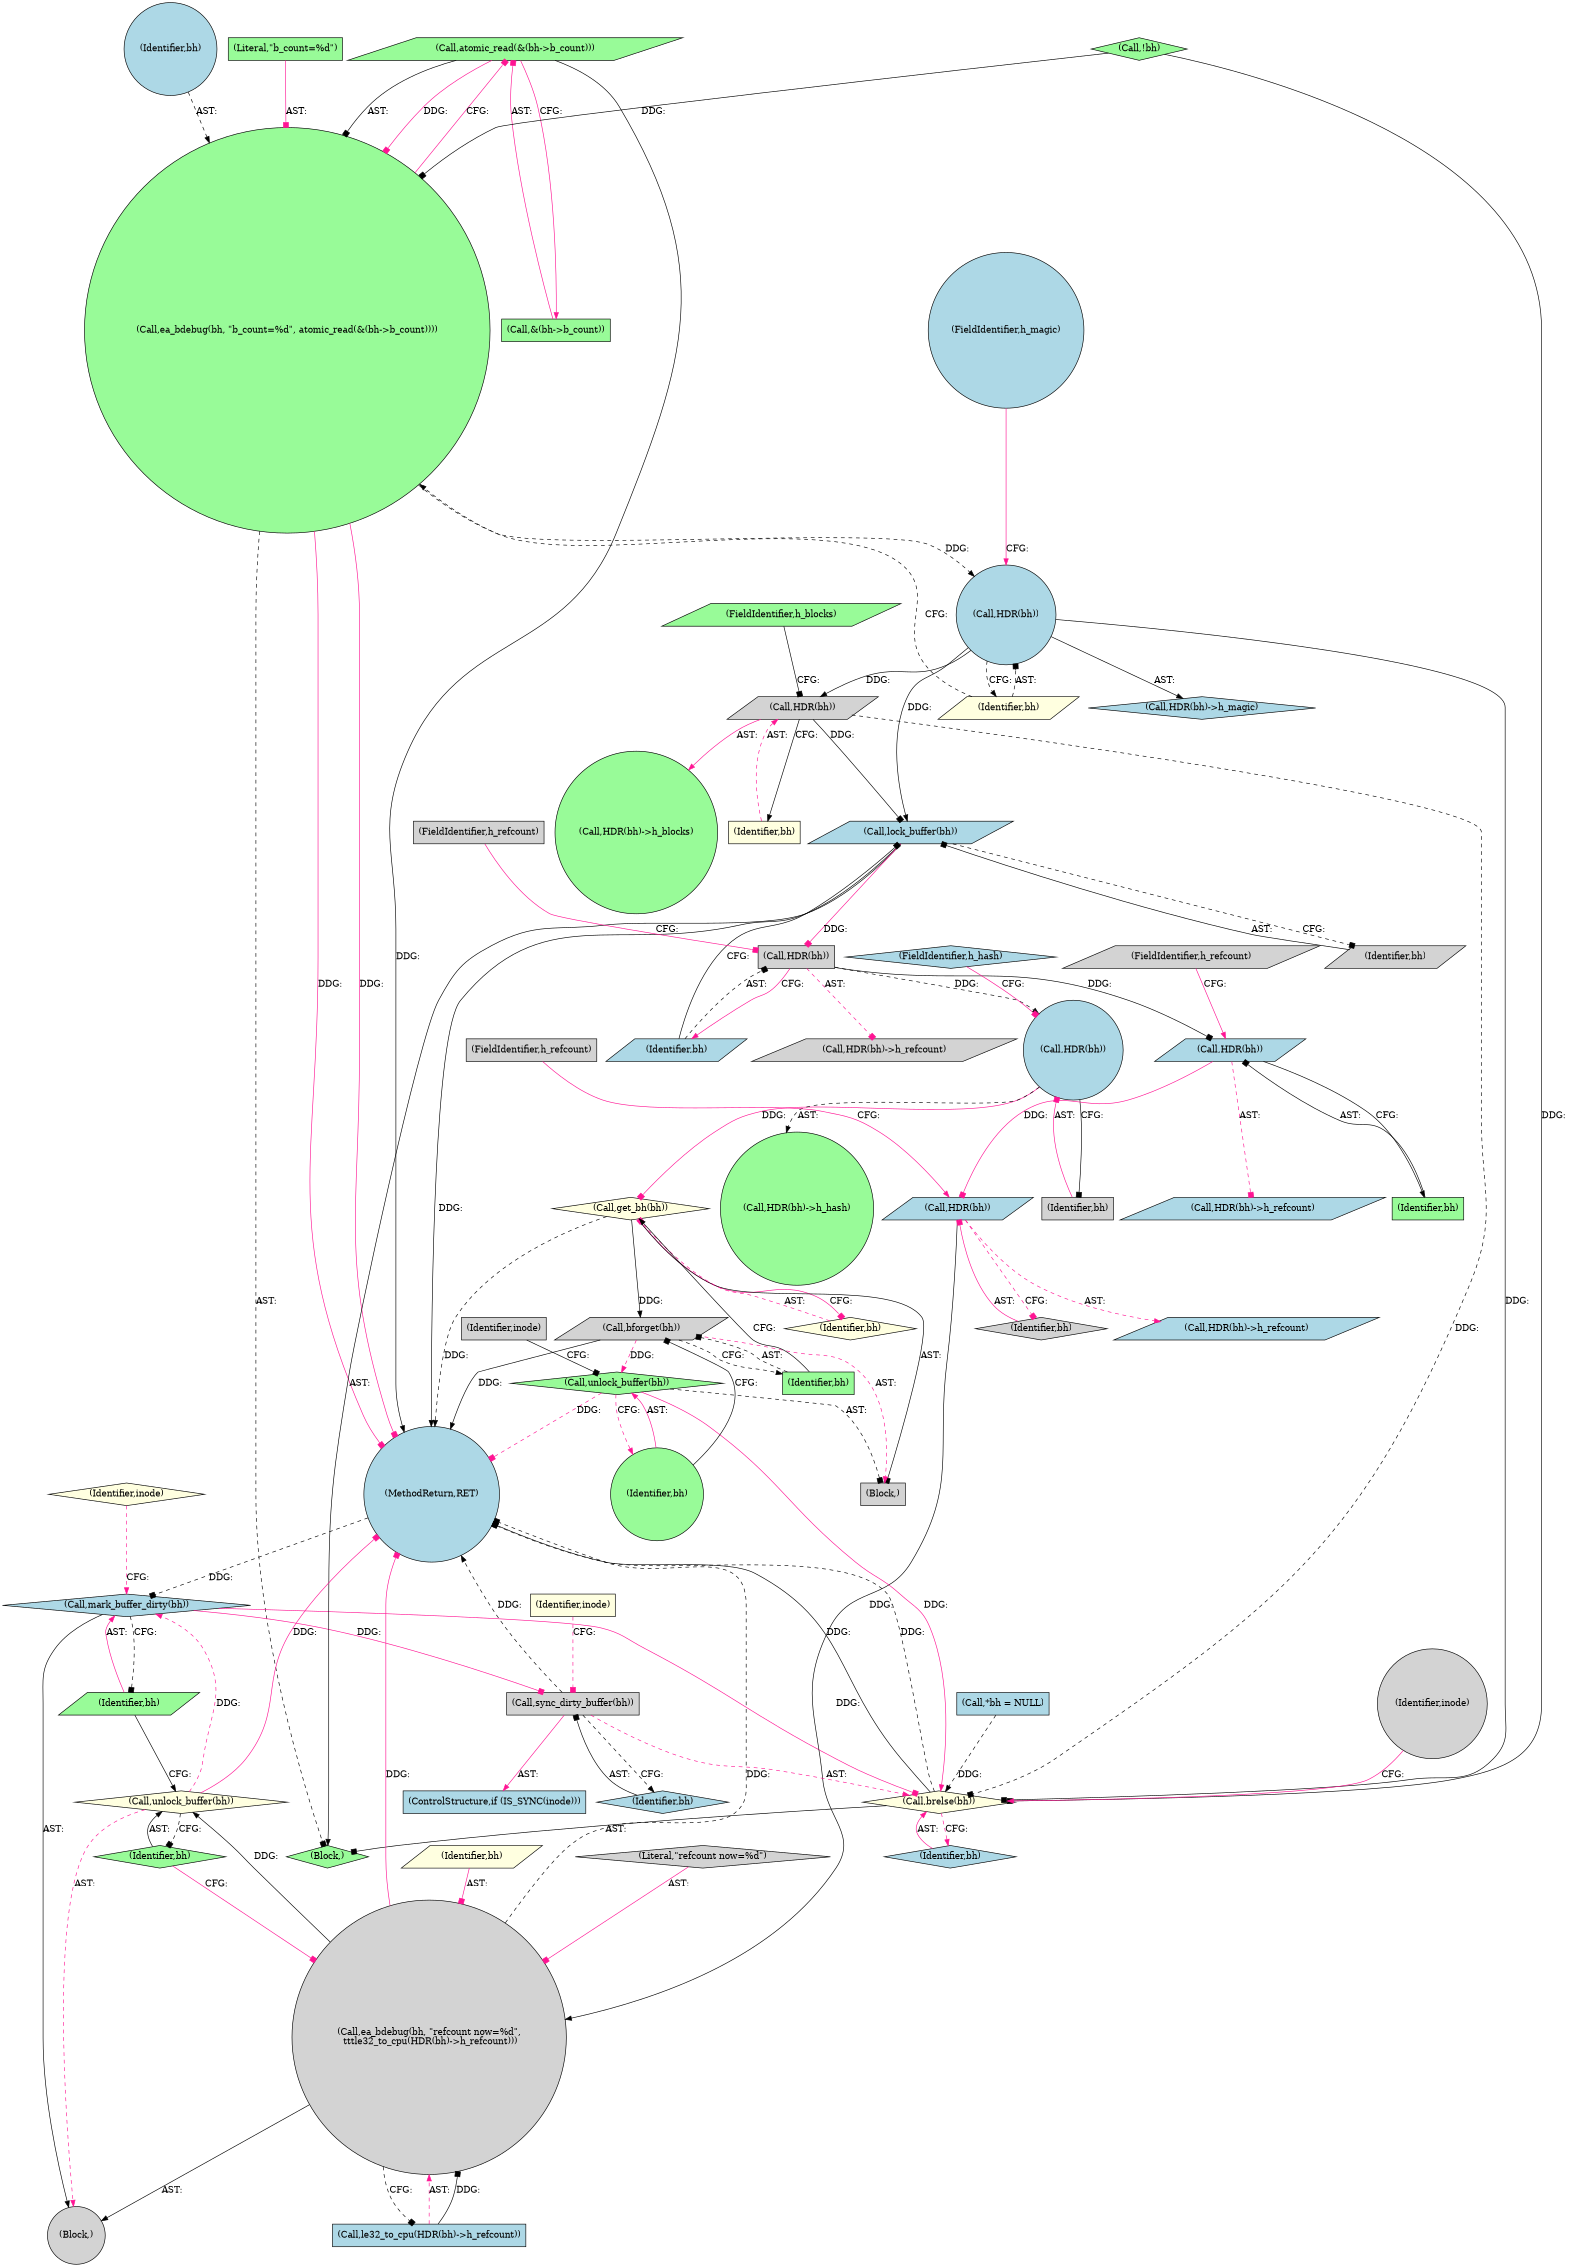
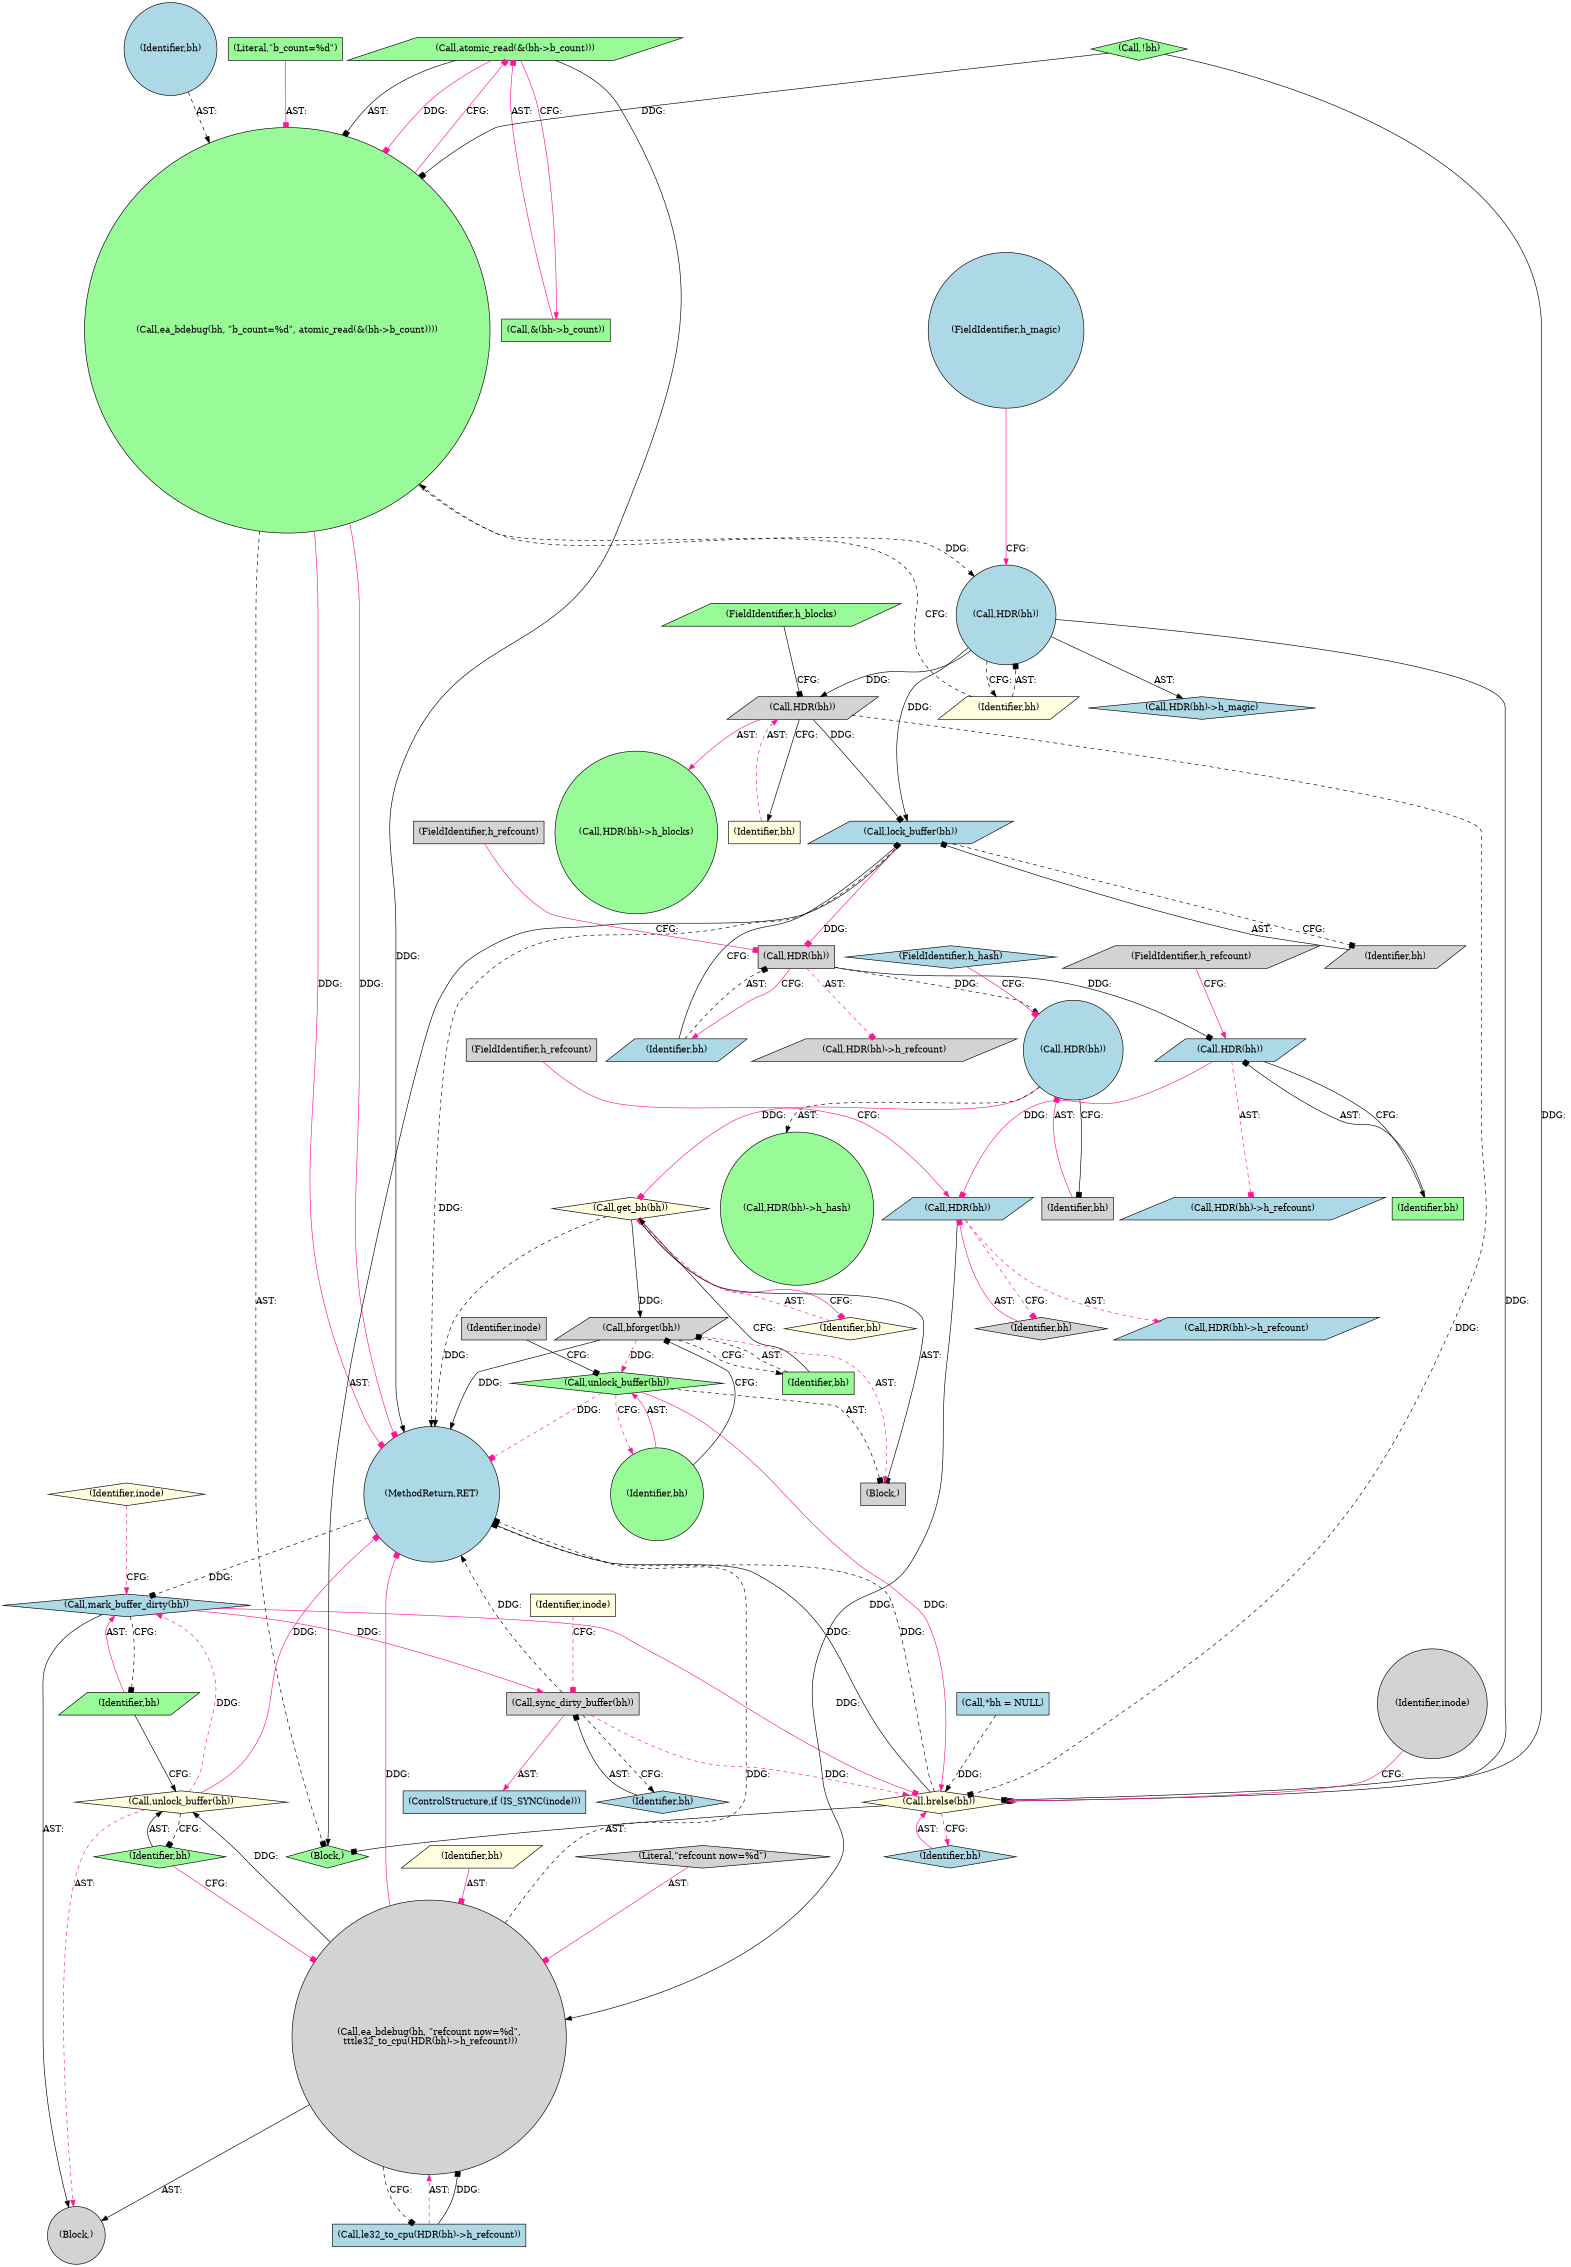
edge "(Call,lock_buffer(bh))" -> "(MethodReturn,RET)": style solid -> dashed
edge "(Call,mark_buffer_dirty(bh))" -> "(Call,sync_dirty_buffer(bh))": arrowhead box -> normal
edge "(Call,sync_dirty_buffer(bh))" -> "(Call,brelse(bh))": label "AST: " -> "DDG: "
